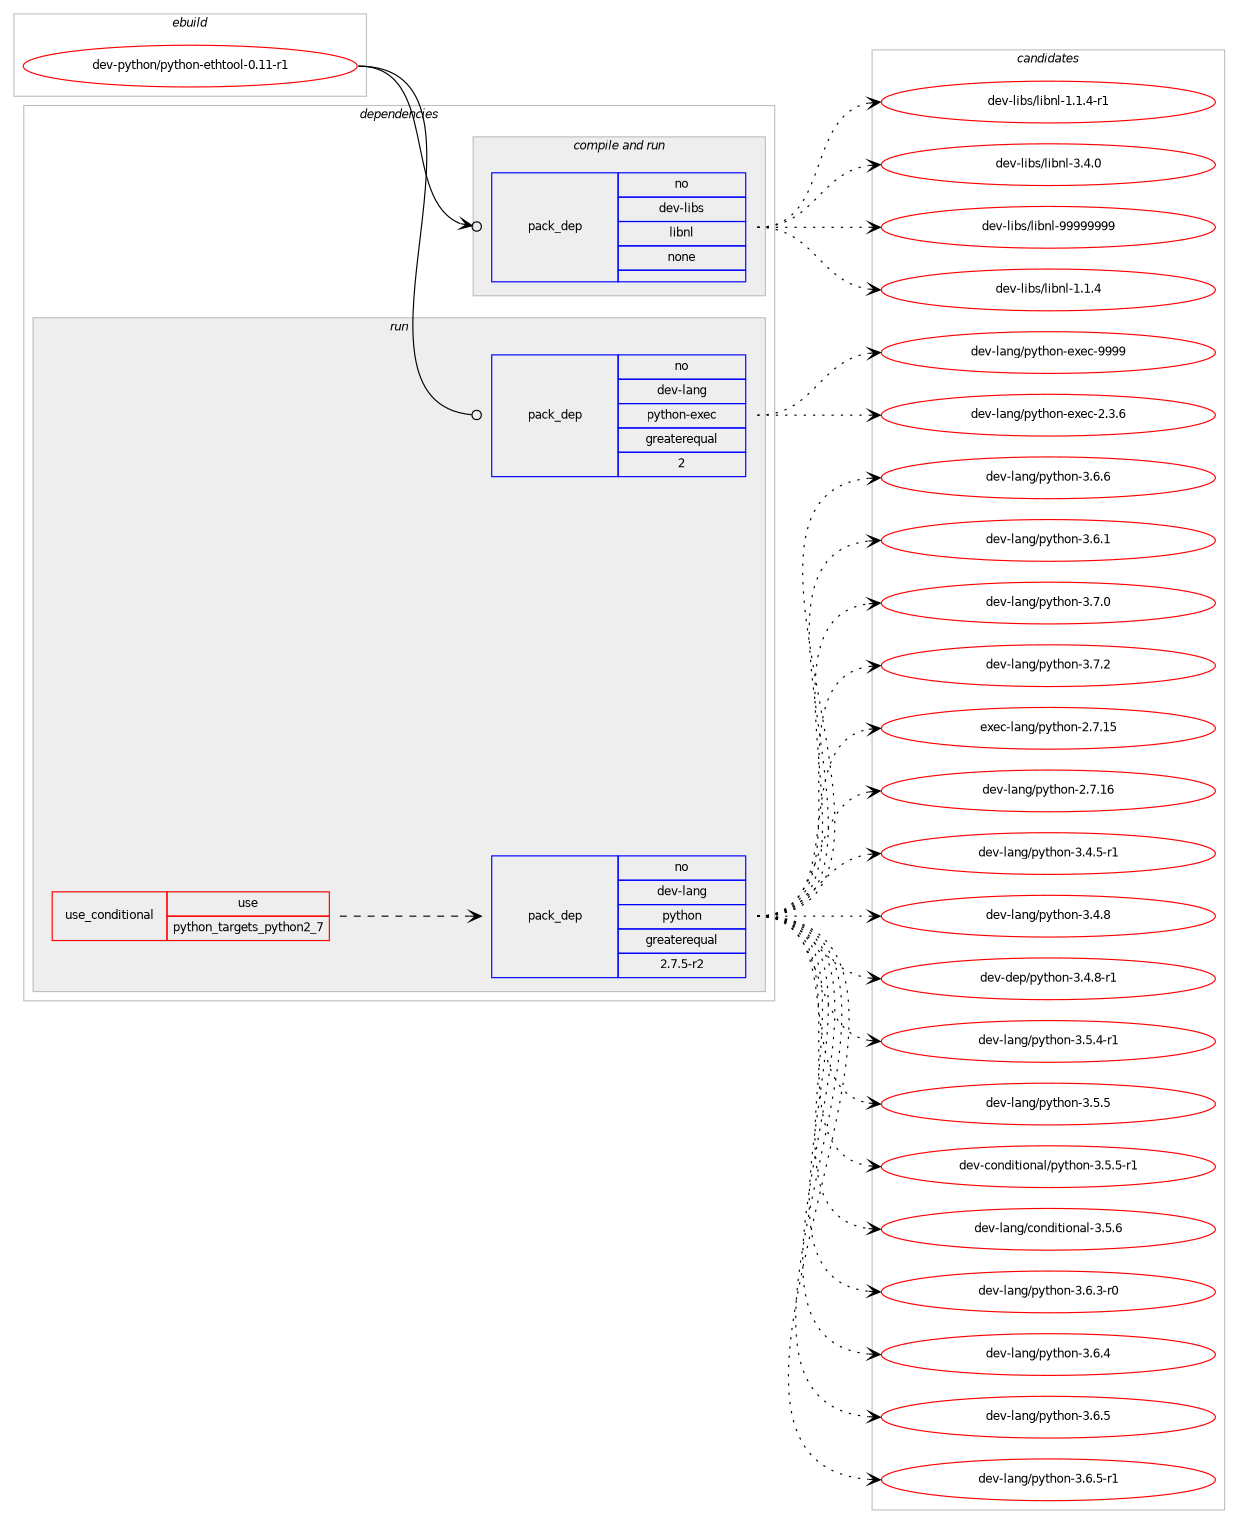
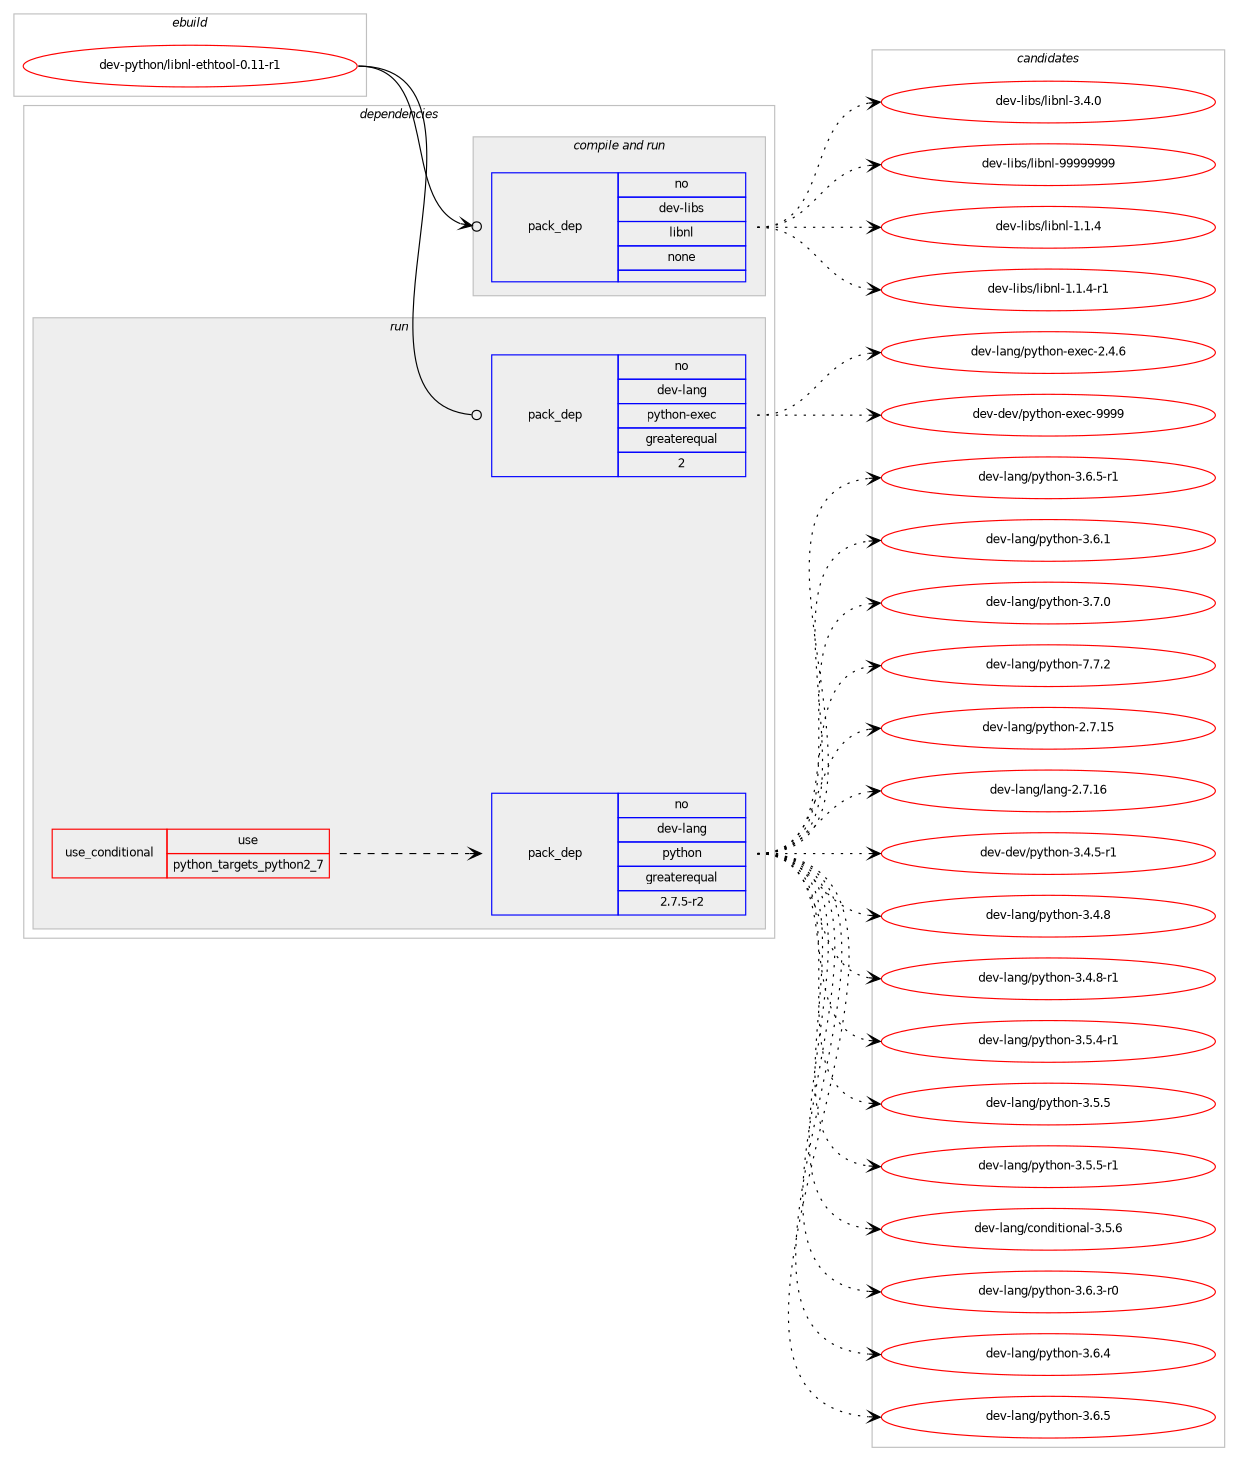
node "dev-python/python-ethtool-0.11-r1": label "dev-python/python-ethtool-0.11-r1" -> "dev-python/libnl-ethtool-0.11-r1"
node "dev-lang/python-exec-9999": label "dev-lang/python-exec-9999" -> "dev-dev/python-exec-9999"
node "dev-lang/python-exec-2.3.6": label "dev-lang/python-exec-2.3.6" -> "dev-lang/python-exec-2.4.6"
node "dev-lang/python-3.6.6": removed
node "dev-lang/python-3.7.2": label "dev-lang/python-3.7.2" -> "dev-lang/python-7.7.2"
node "exec-lang/python-2.7.15": label "exec-lang/python-2.7.15" -> "dev-lang/python-2.7.15"
node "dev-lang/python-2.7.16": label "dev-lang/python-2.7.16" -> "dev-lang/lang-2.7.16"
node "dev-lang/python-3.4.5-r1": label "dev-lang/python-3.4.5-r1" -> "dev-dev/python-3.4.5-r1"
node "dev-dep/python-3.4.8-r1": label "dev-dep/python-3.4.8-r1" -> "dev-lang/python-3.4.8-r1"
node "dev-conditional/python-3.5.5-r1": label "dev-conditional/python-3.5.5-r1" -> "dev-lang/python-3.5.5-r1"
